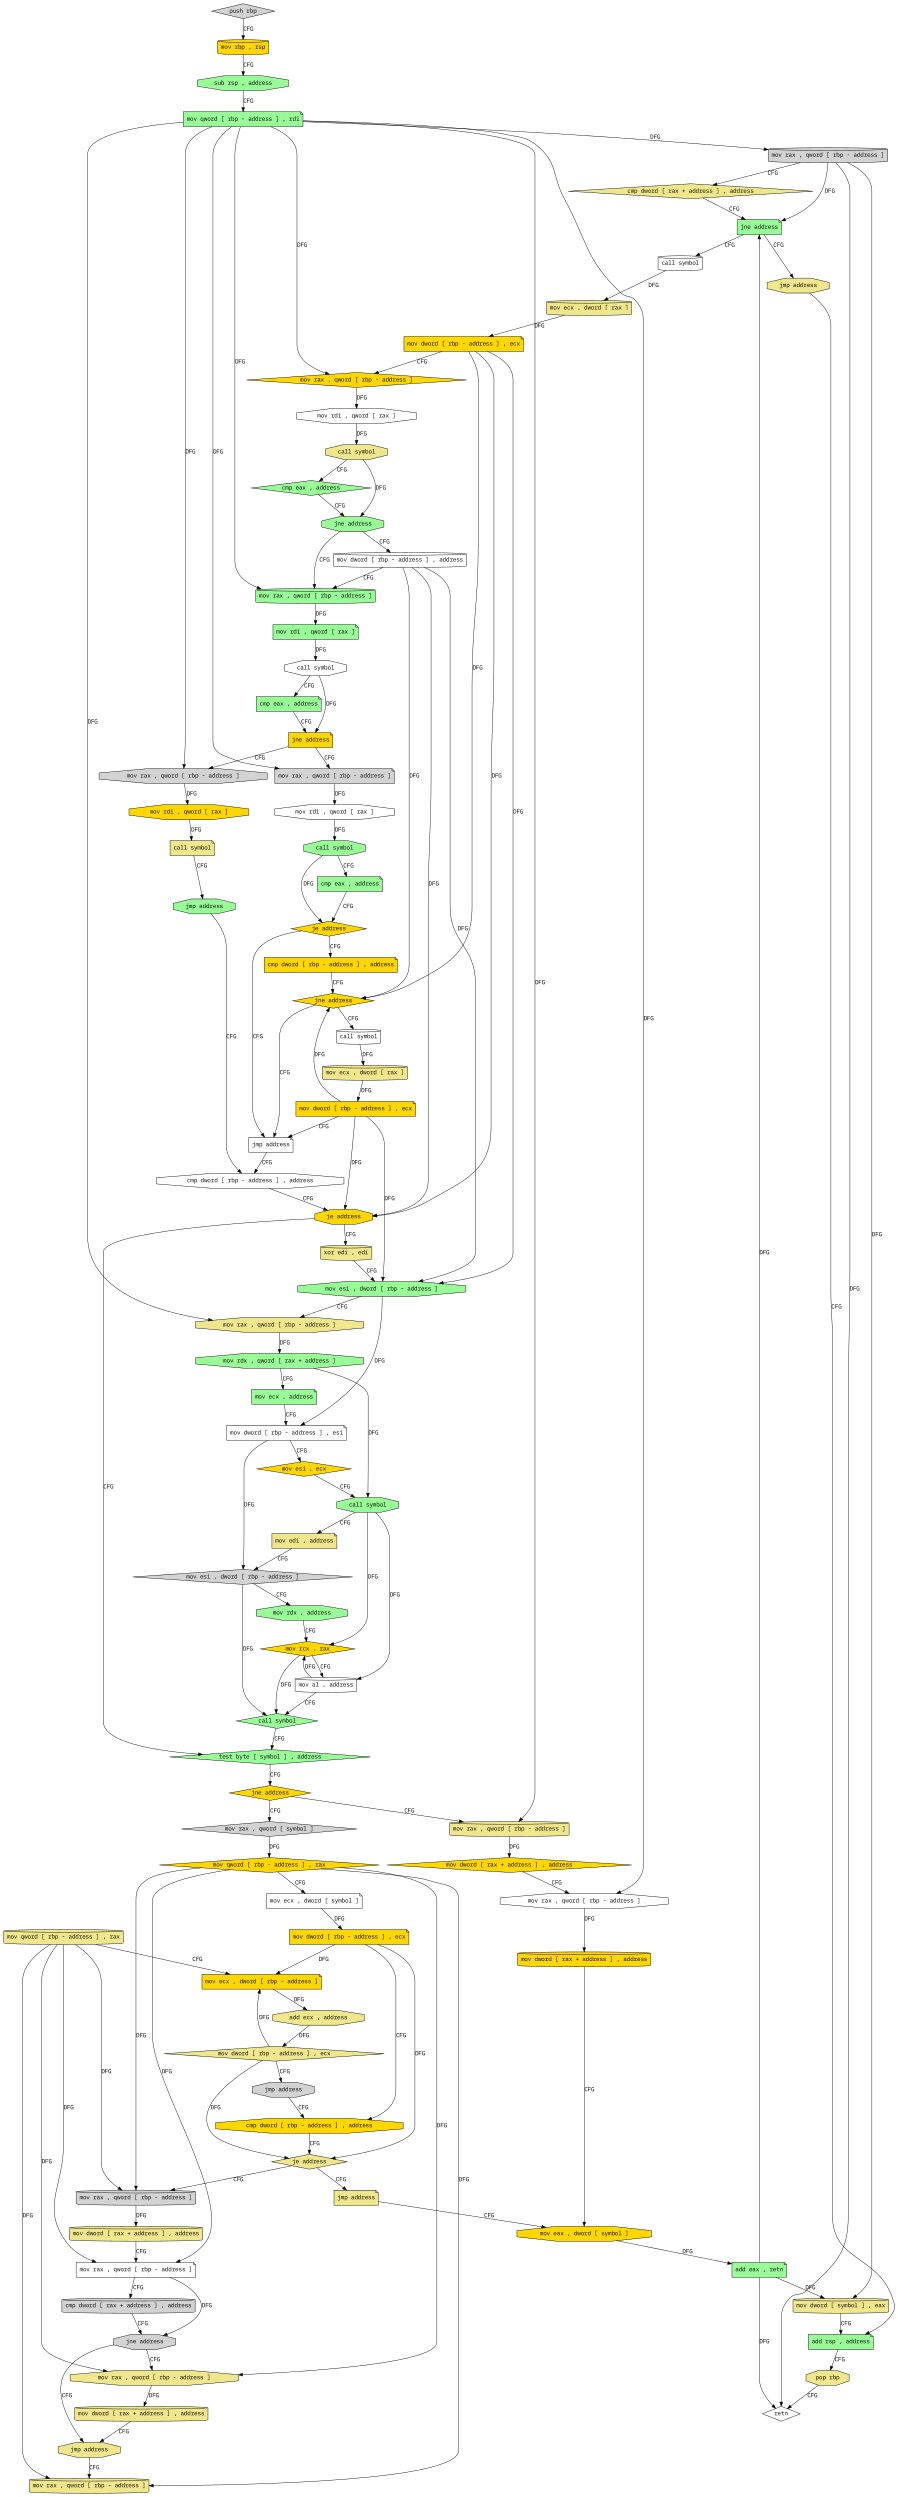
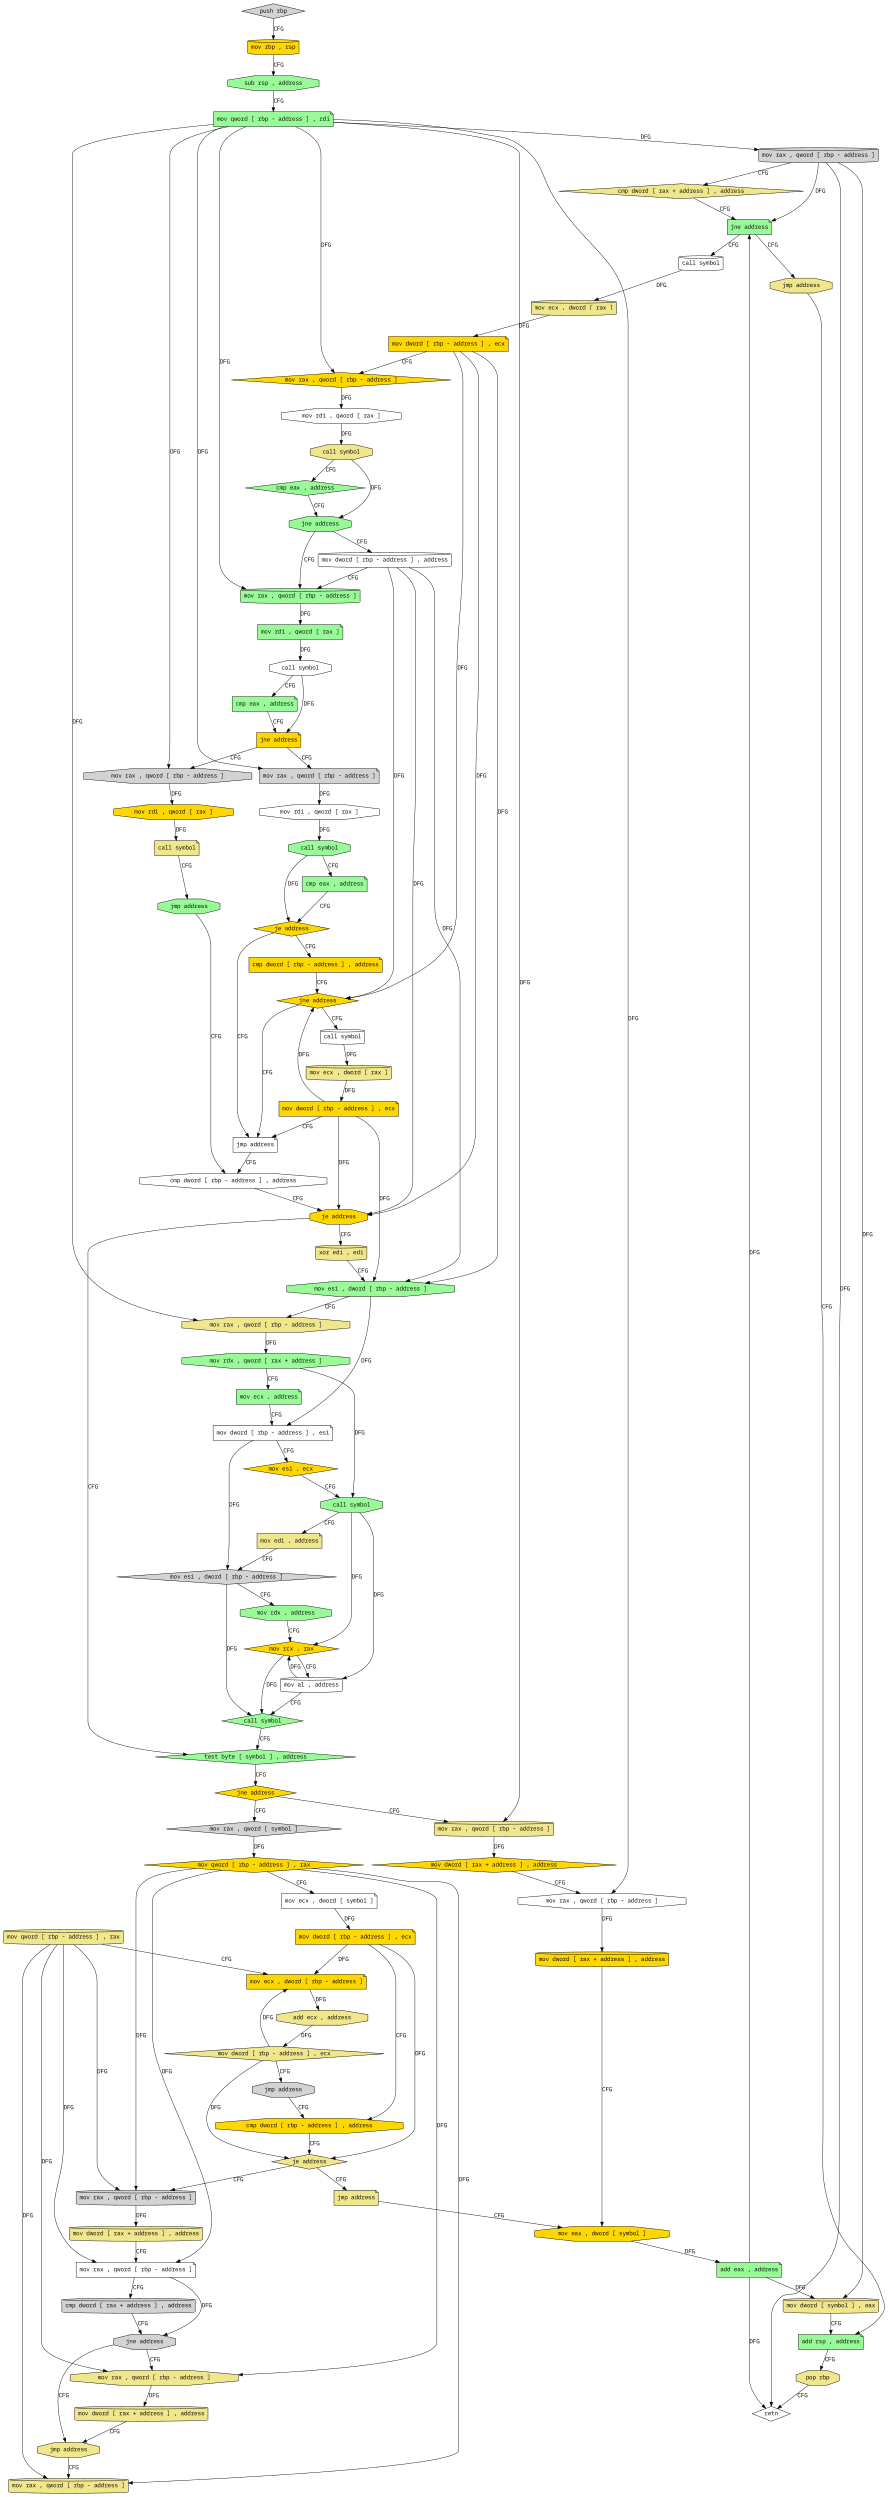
node "add eax , retn": label "add eax , retn" -> "add eax , address"
